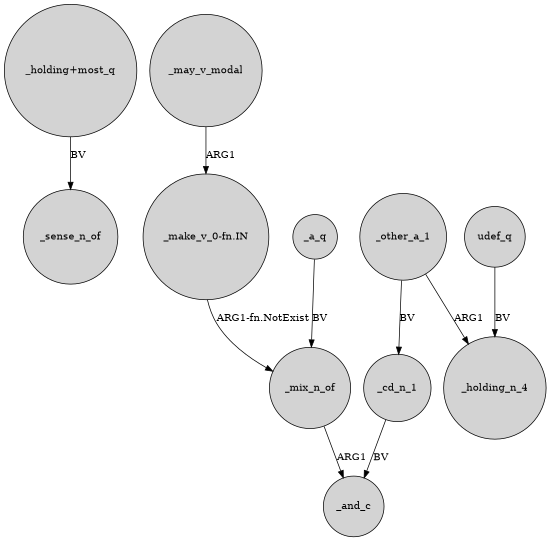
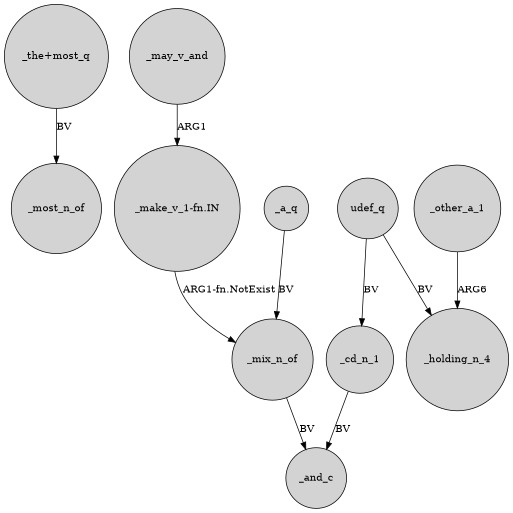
node "_holding+most_q": label "_holding+most_q" -> "_the+most_q"
node "_may_v_modal": label "_may_v_modal" -> "_may_v_and"
node "_sense_n_of": label "_sense_n_of" -> "_most_n_of"
node "_make_v_0-fn.IN": label "_make_v_0-fn.IN" -> "_make_v_1-fn.IN"
edge "_other_a_1" -> "_cd_n_1": now "udef_q" -> "_cd_n_1"
edge "_other_a_1" -> "_holding_n_4": label "ARG1" -> "ARG6"
edge "_mix_n_of" -> "_and_c": label "ARG1" -> "BV"
